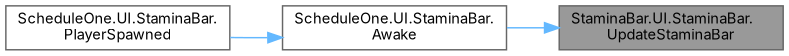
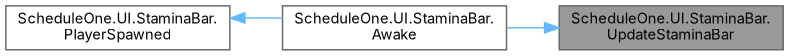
node "StaminaBar.UI.StaminaBar. UpdateStaminaBar": label "StaminaBar.UI.StaminaBar. UpdateStaminaBar" -> "ScheduleOne.UI.StaminaBar. UpdateStaminaBar"
edge "ScheduleOne.UI.StaminaBar. PlayerSpawned" -> "ScheduleOne.UI.StaminaBar. Awake": reversed
